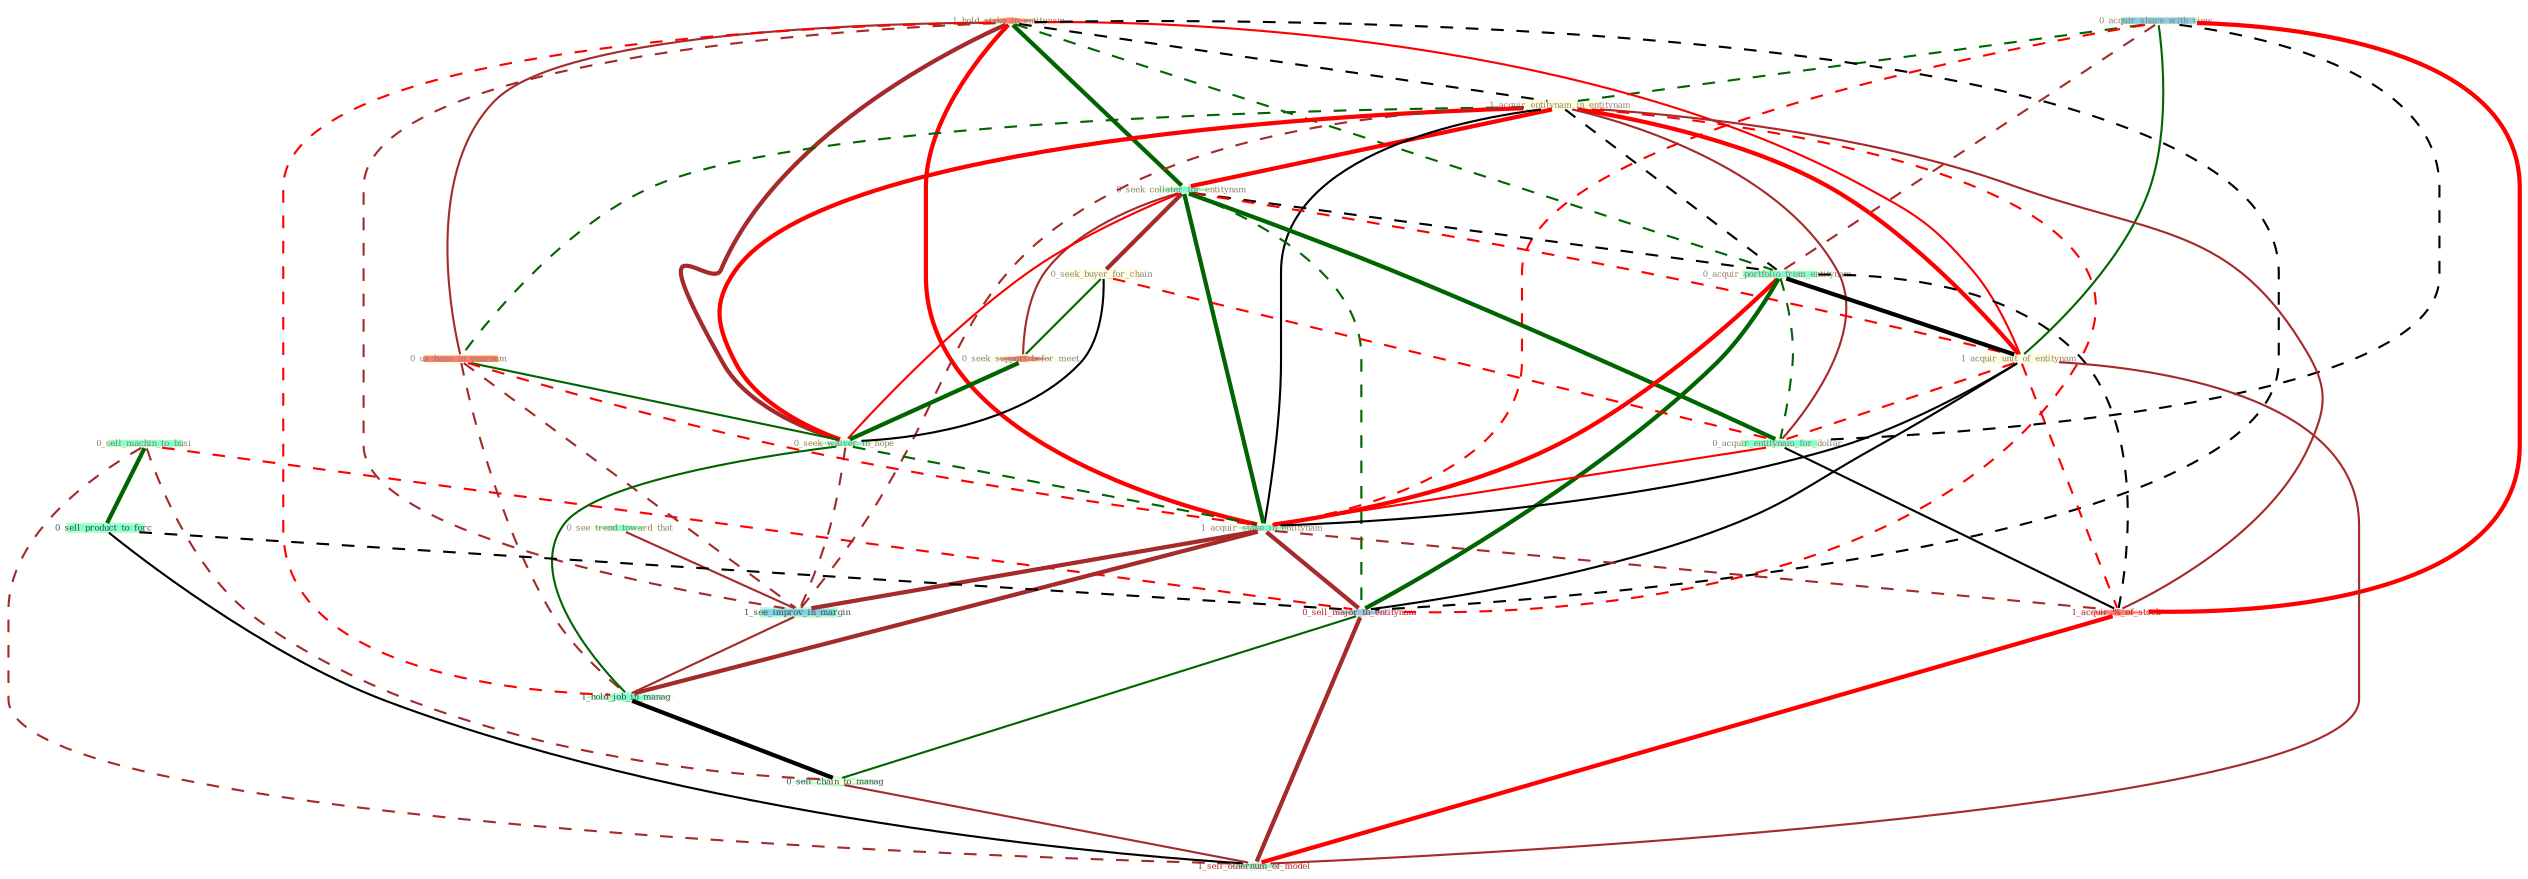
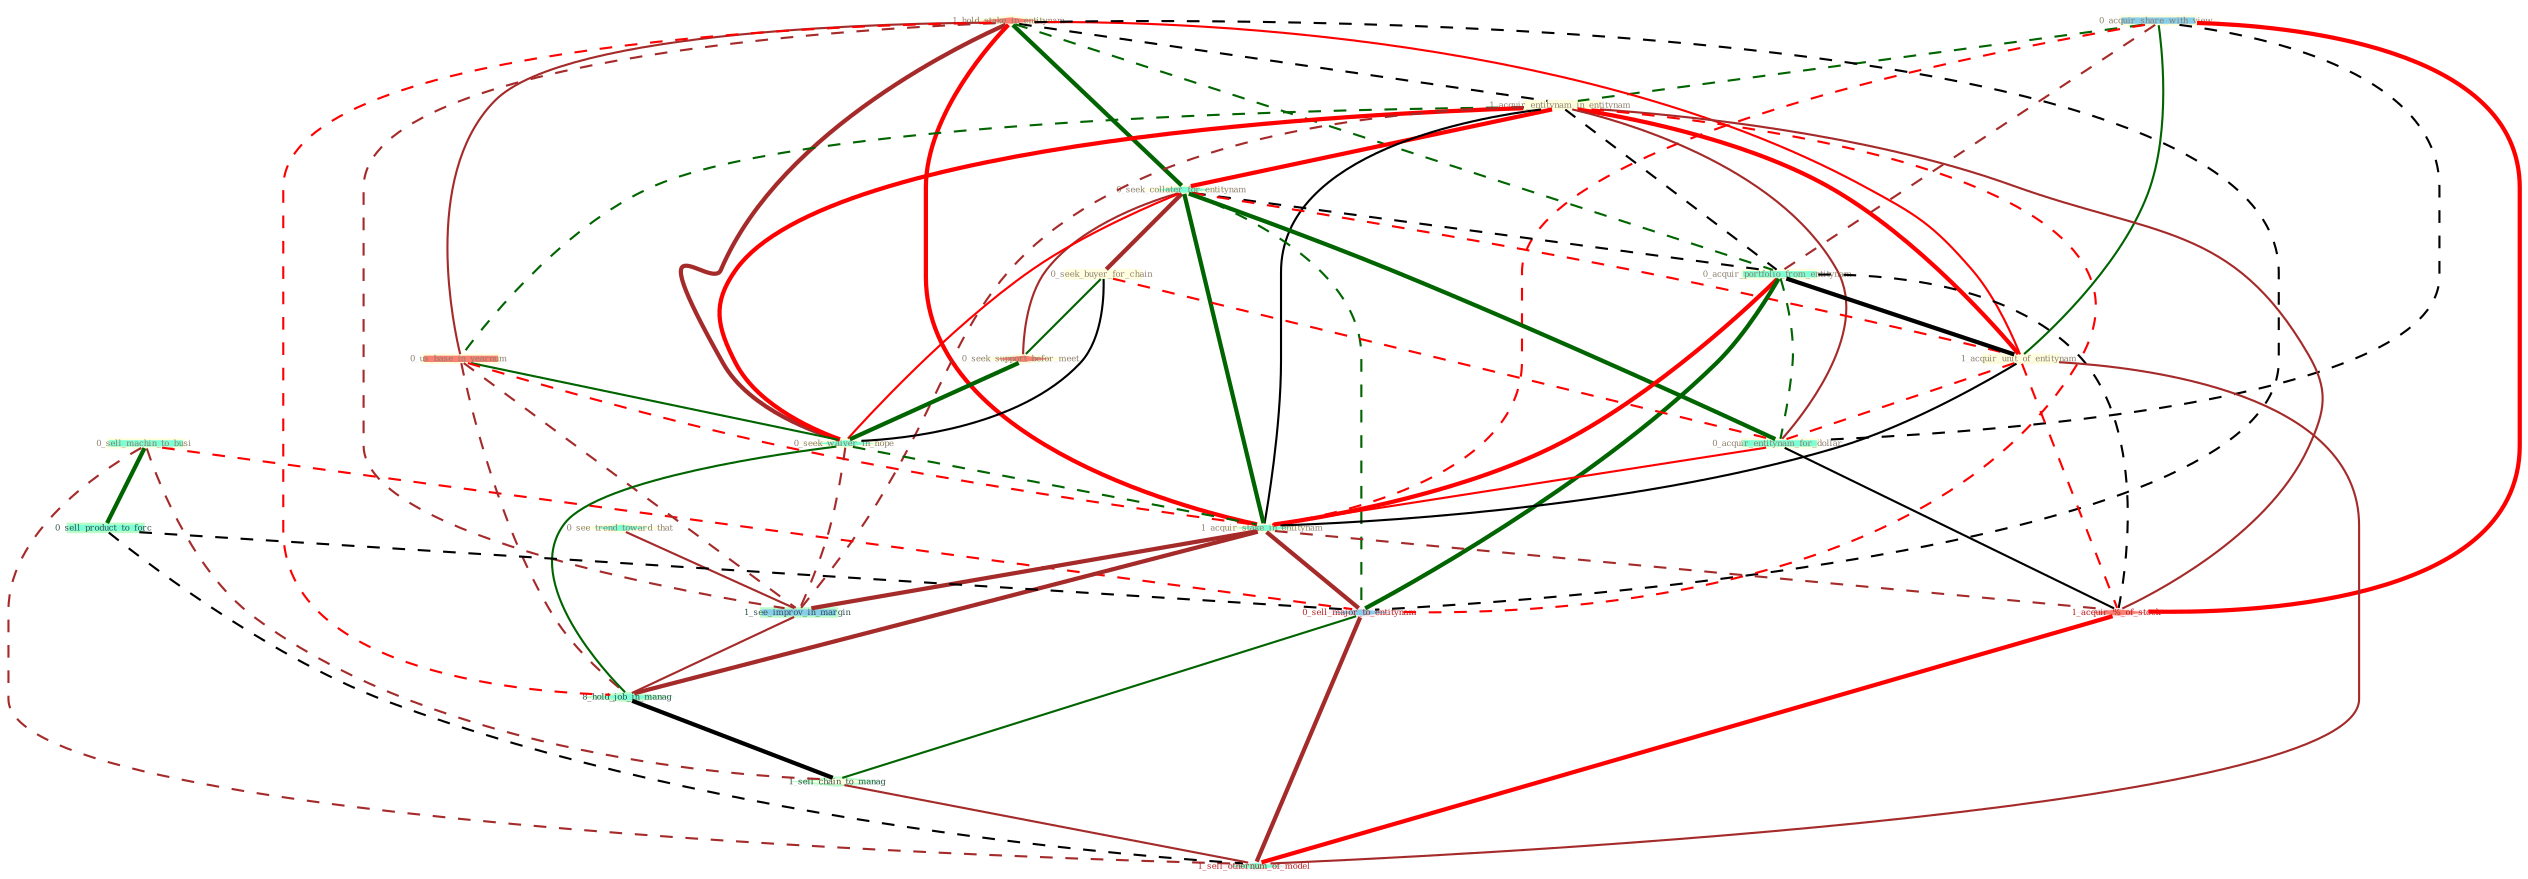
edge "1_acquir_unit_of_entitynam" -- "0_sell_major_to_entitynam": removed
node "1_hold_job_in_manag": label "1_hold_job_in_manag" -> "8_hold_job_in_manag"
edge "0_sell_product_to_forc" -- "1_sell_othernum_of_model": style solid -> dashed
node "0_sell_chain_to_manag": label "0_sell_chain_to_manag" -> "1_sell_chain_to_manag"
